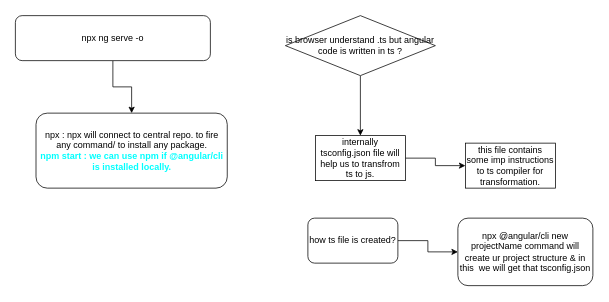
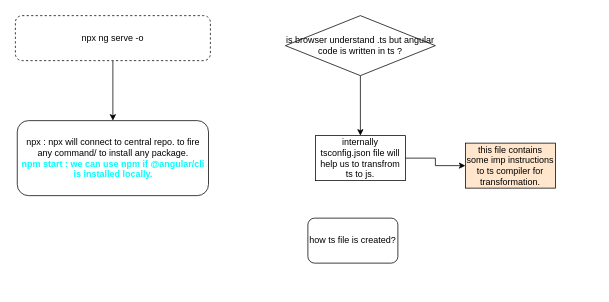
node "npx ng serve -o": style solid -> dashed
node "npx : npx will connect to central repo. to fire any command/ to install any package. npm start : we can use npm if @angular/cli is installed locally.": moved (132, 150) -> (113, 158)
node "this file contains some imp instructions to ts compiler for transformation.": fillcolor #ffffff -> #ffe6cc
edge "how ts file is created?" -> "npx @angular/cli new projectName command will create ur project structure & in this we will get that tsconfig.json": removed
node "npx @angular/cli new projectName command will create ur project structure & in this we will get that tsconfig.json": removed
